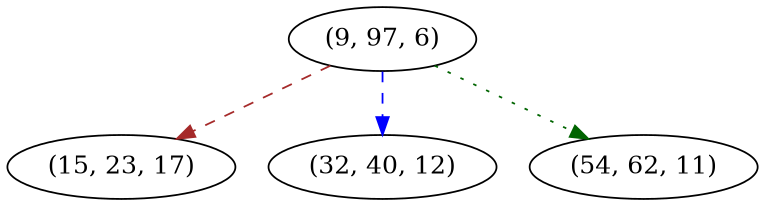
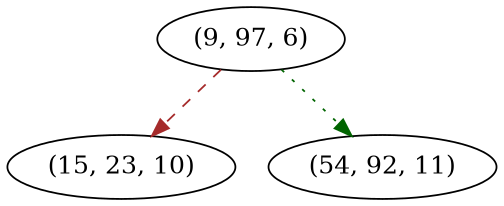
node "(15, 23, 17)": label "(15, 23, 17)" -> "(15, 23, 10)"
node "(32, 40, 12)": removed
node "(54, 62, 11)": label "(54, 62, 11)" -> "(54, 92, 11)"
